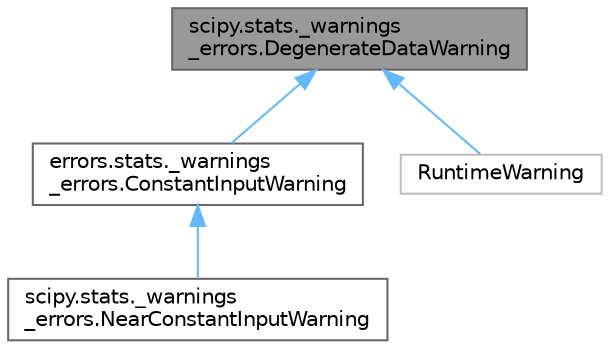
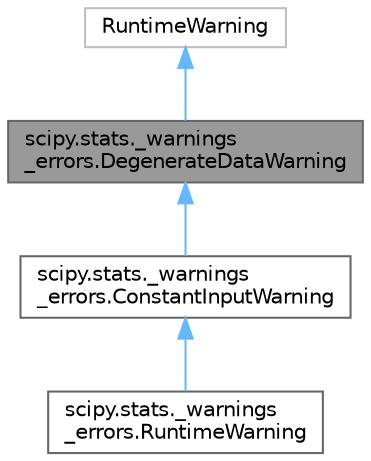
edge "RuntimeWarning" -> "scipy.stats._warnings _errors.DegenerateDataWarning": reversed
node "errors.stats._warnings _errors.ConstantInputWarning": label "errors.stats._warnings _errors.ConstantInputWarning" -> "scipy.stats._warnings _errors.ConstantInputWarning"
node "scipy.stats._warnings _errors.NearConstantInputWarning": label "scipy.stats._warnings _errors.NearConstantInputWarning" -> "scipy.stats._warnings _errors.RuntimeWarning"
